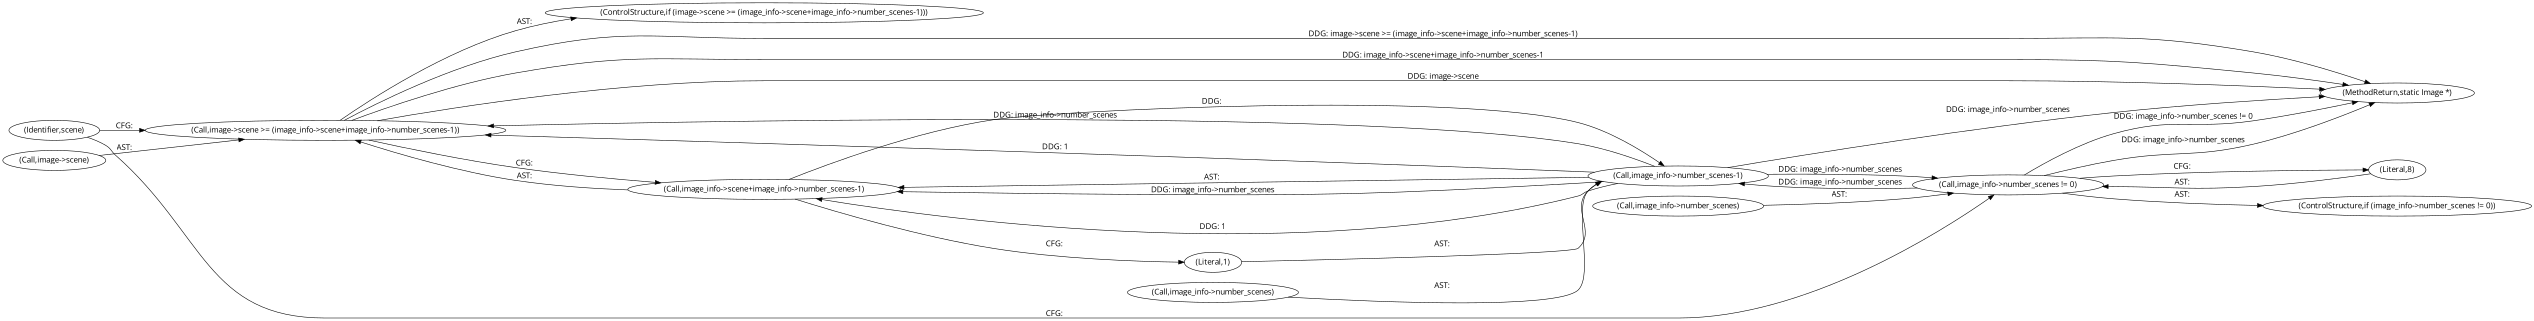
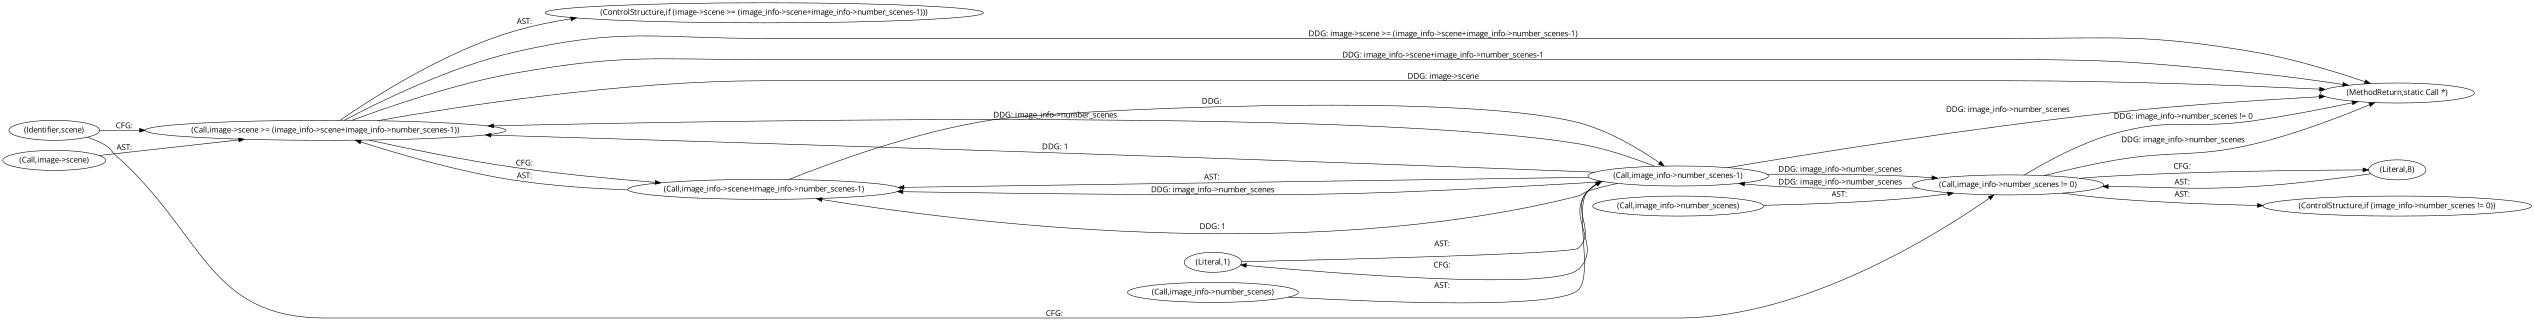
node "(MethodReturn,static Image *)": label "(MethodReturn,static Image *)" -> "(MethodReturn,static Call *)"
edge "(Call,image_info->scene+image_info->number_scenes-1)" -> "(Literal,1)": now "(Call,image_info->number_scenes-1)" -> "(Literal,1)"
